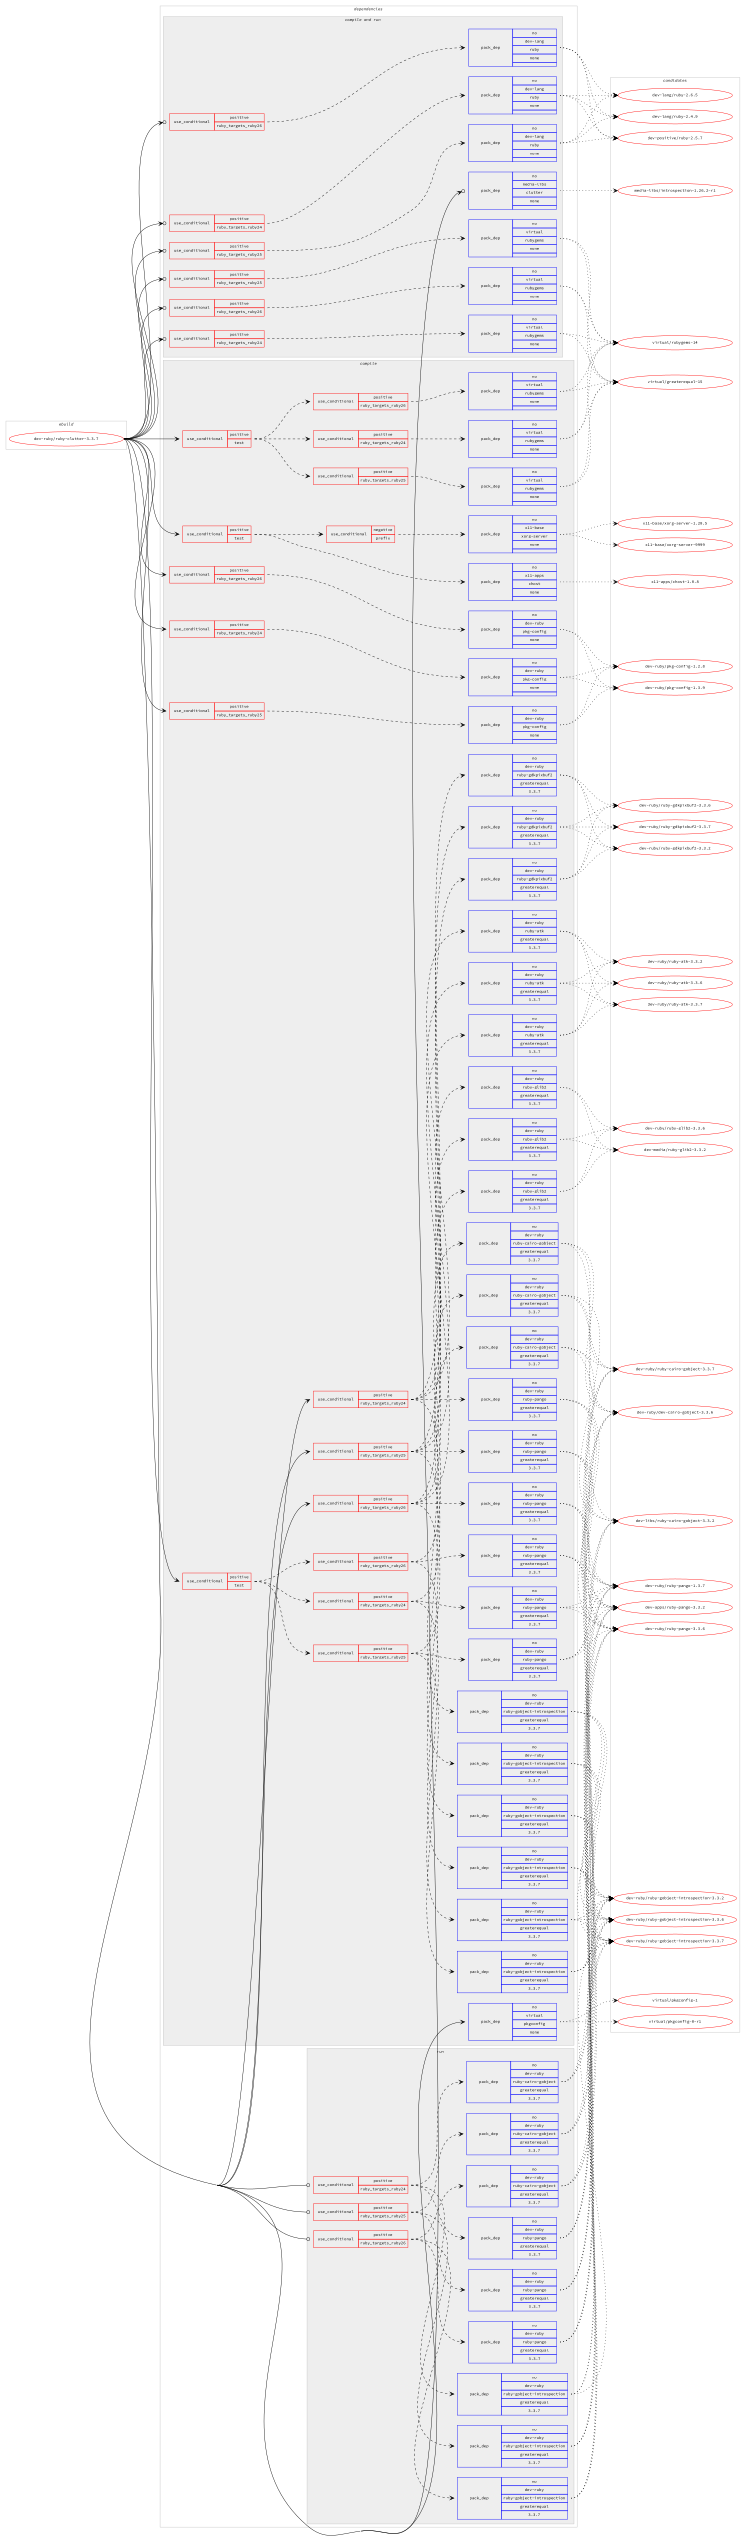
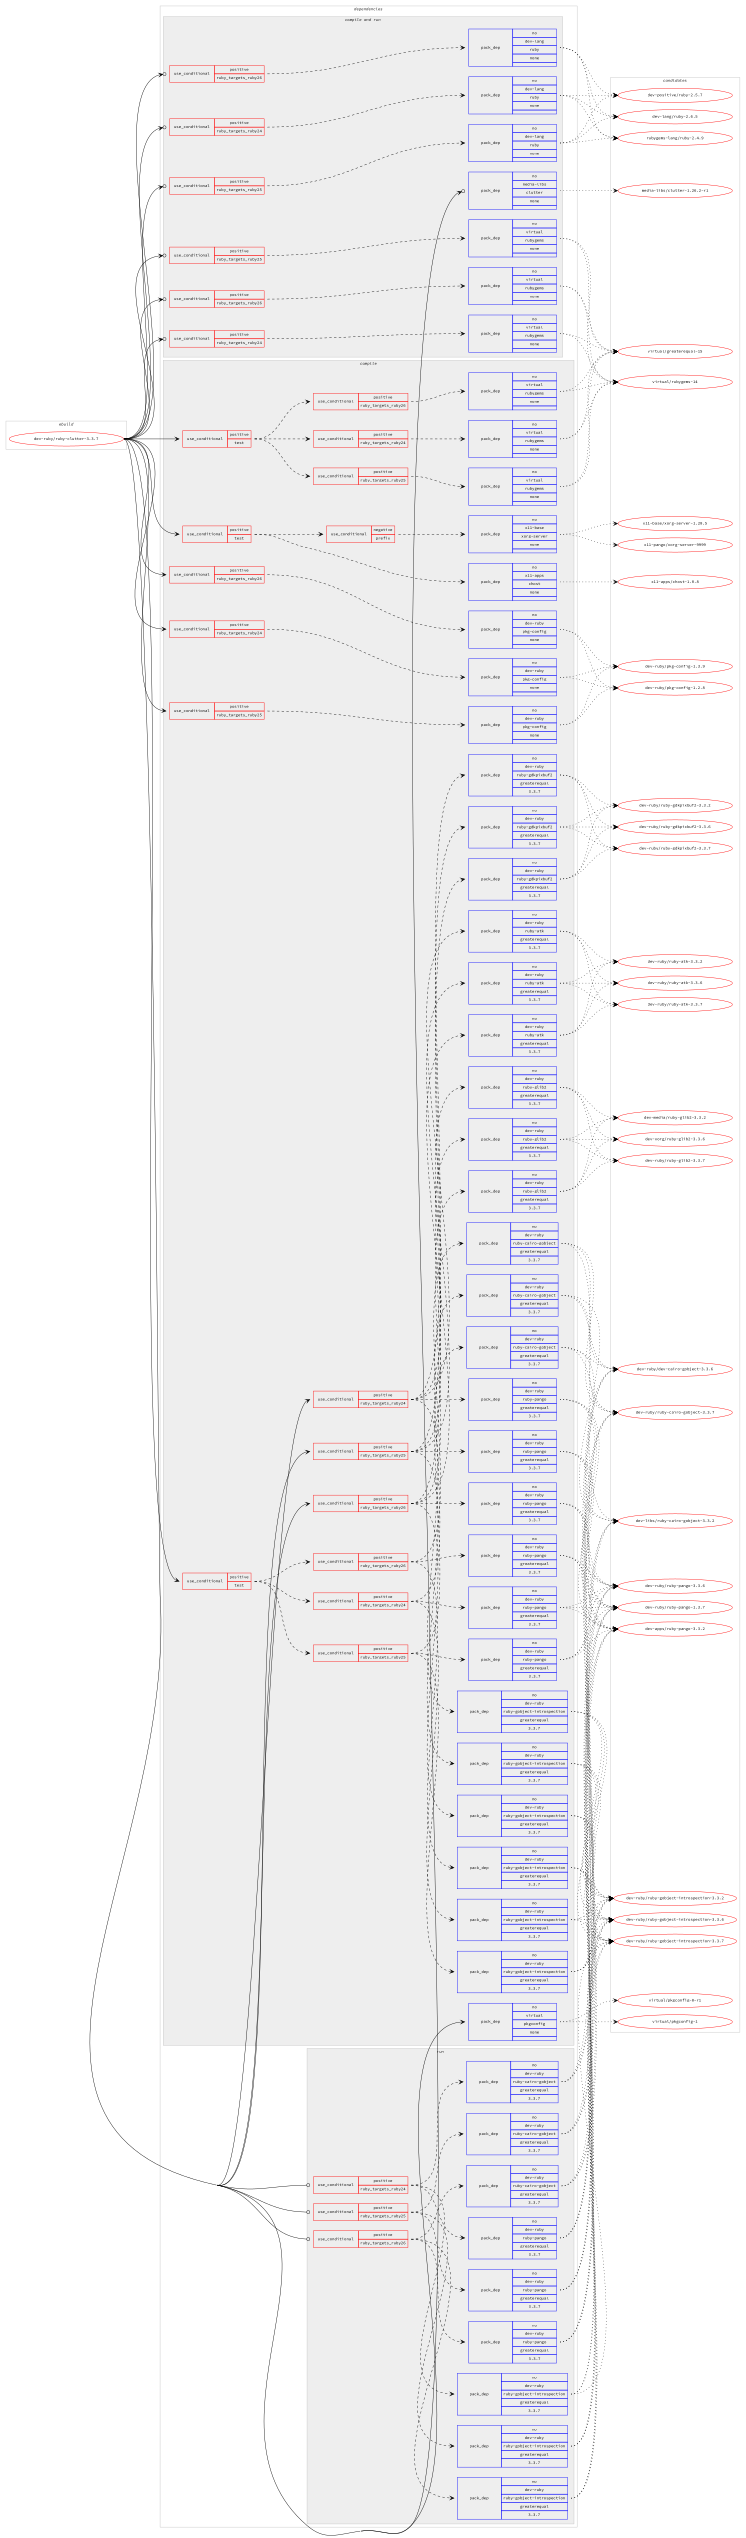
node "dev-lang/ruby-2.4.9": label "dev-lang/ruby-2.4.9" -> "rubygems-lang/ruby-2.4.9"
node "media-libs/introspection-1.26.2-r1": label "media-libs/introspection-1.26.2-r1" -> "media-libs/clutter-1.26.2-r1"
node "x11-base/xorg-server-9999": label "x11-base/xorg-server-9999" -> "x11-pango/xorg-server-9999"
node "dev-ruby/ruby-glib2-3.3.6": label "dev-ruby/ruby-glib2-3.3.6" -> "dev-xorg/ruby-glib2-3.3.6"
node "dev-ruby/ruby-glib2-3.3.7": added
